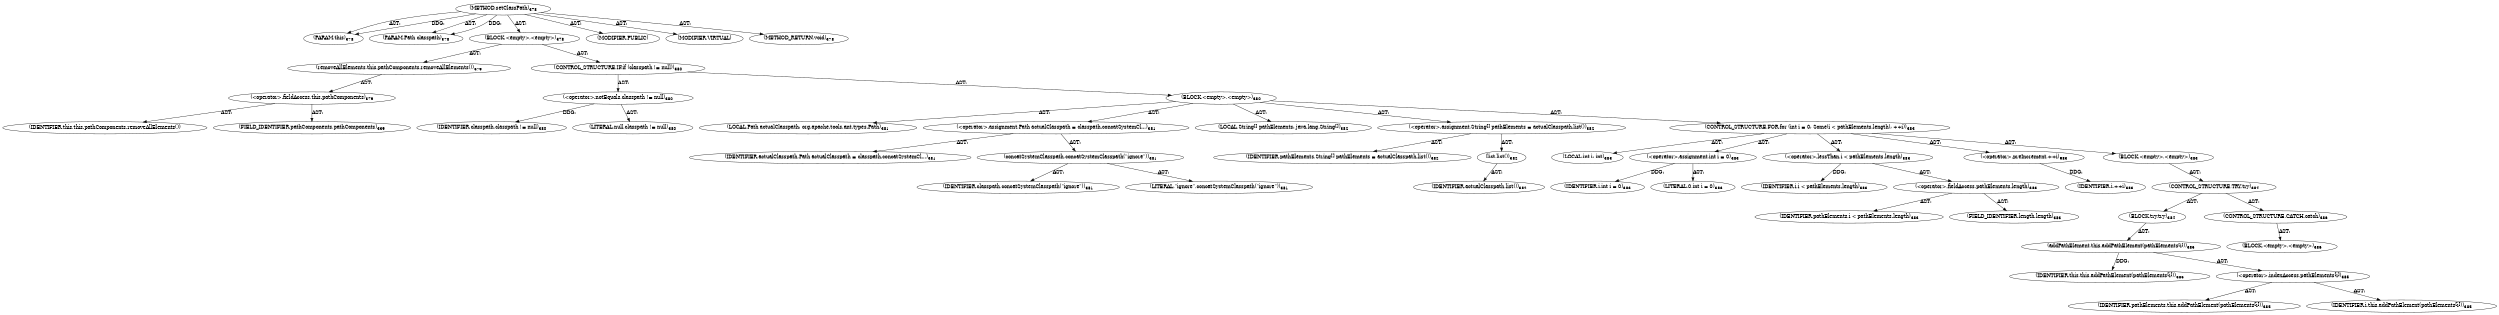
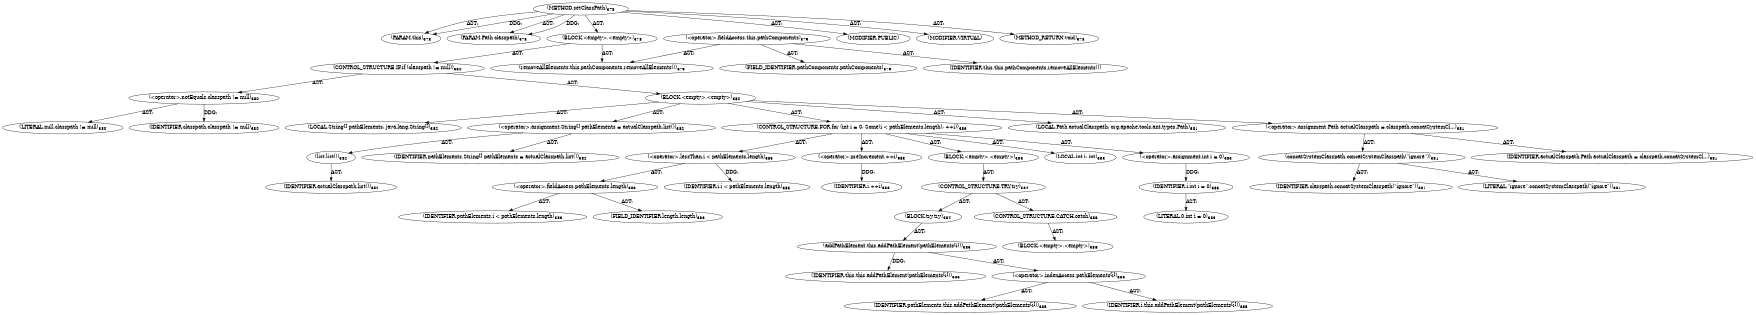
edge "(removeAllElements,this.pathComponents.removeAllElements())" -> "(<operator>.fieldAccess,this.pathComponents)": reversed
node "(FIELD_IDENTIFIER,pathComponents,pathComponents)": text "339" -> "379"
edge "(<operator>.assignment,int i = 0)" -> "(LITERAL,0,int i = 0)": now "(IDENTIFIER,i,int i = 0)" -> "(LITERAL,0,int i = 0)"
